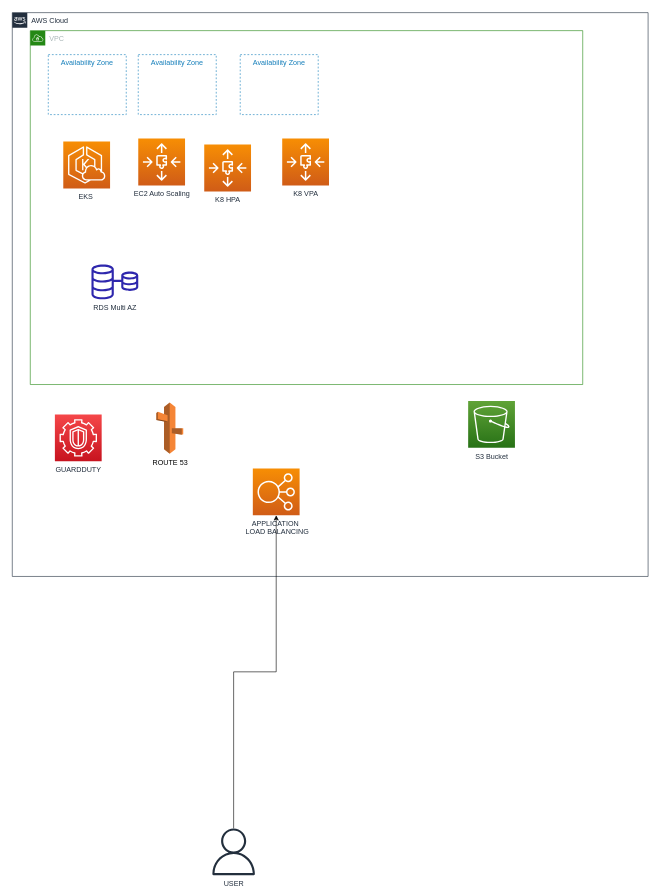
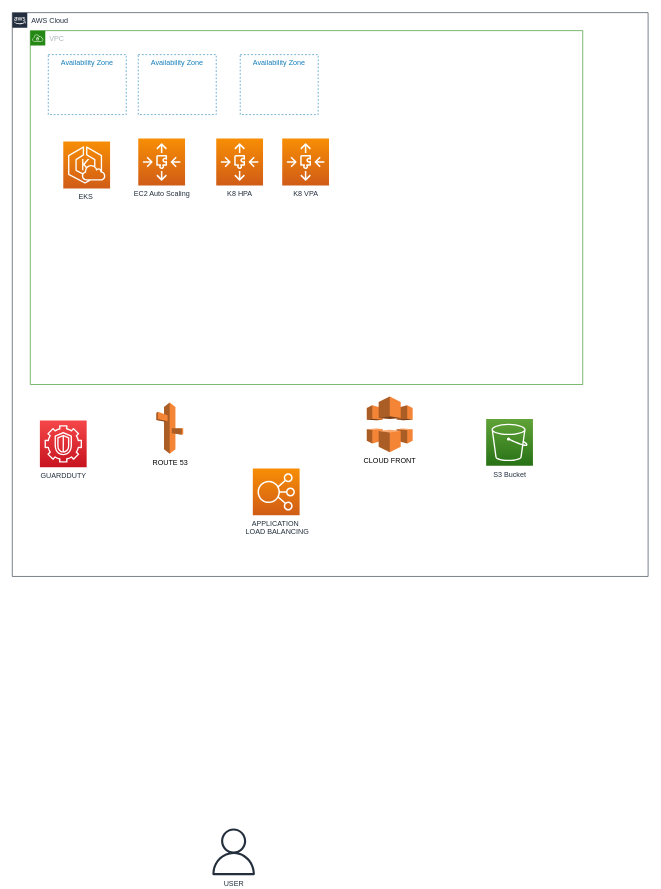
node "K8 HPA": moved (228, 168) -> (240, 162)
node "RDS Multi AZ": removed
node "CLOUD FRONT": added
node "S3 Bucket": moved (492, 424) -> (510, 442)
node "GUARDDUTY": moved (78, 438) -> (63, 444)
edge "USER" -> "APPLICATION LOAD BALANCING": removed
